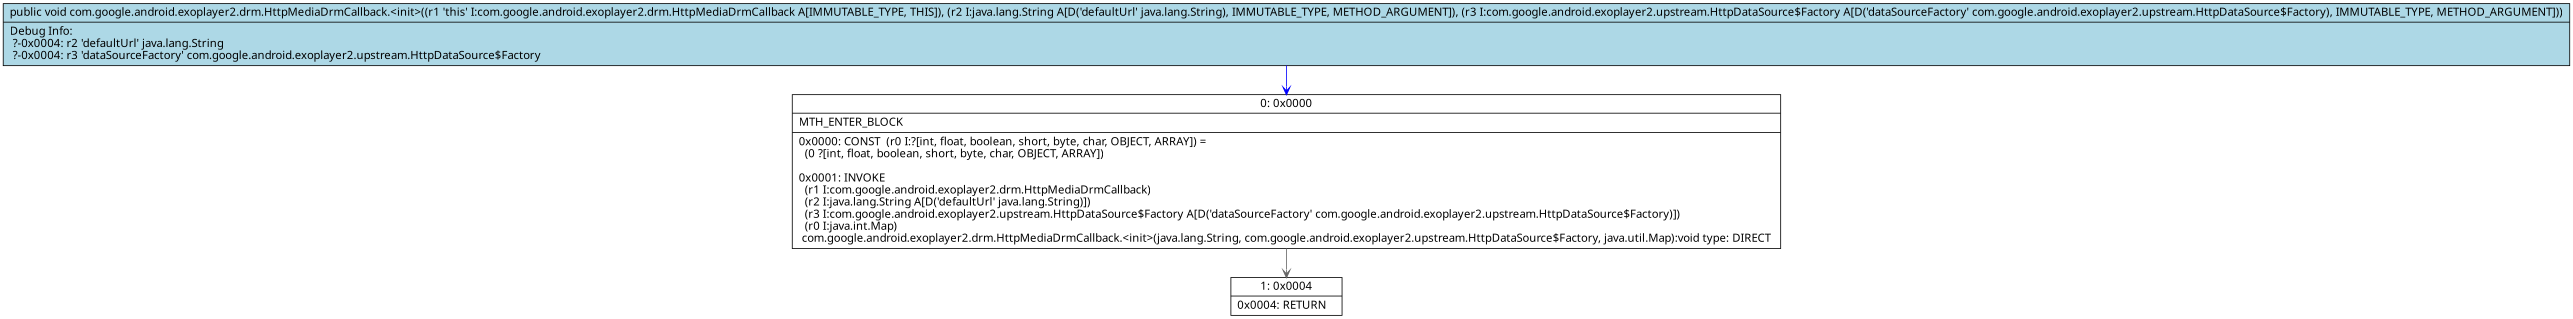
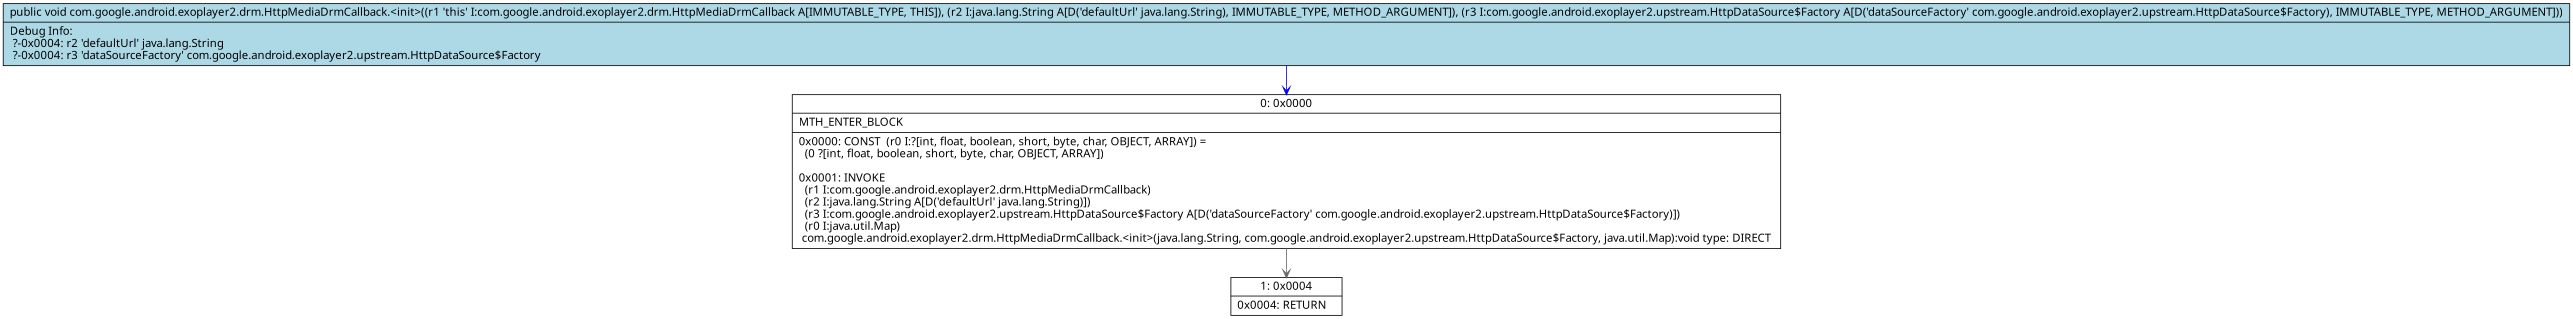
node "0: 0x0000": text "(r0 I:java.int.Map)" -> "(r0 I:java.util.Map)"
